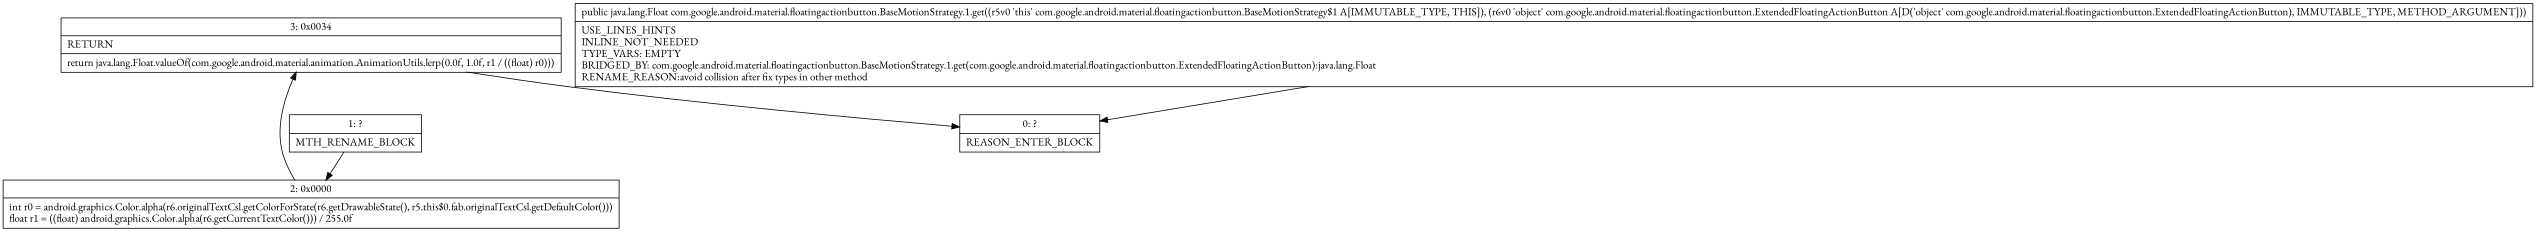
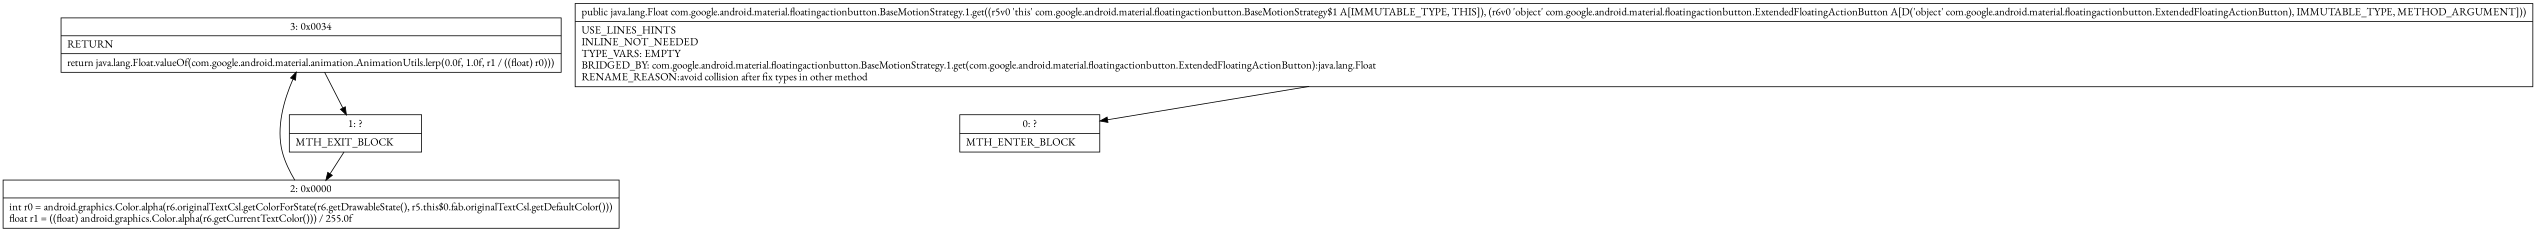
edge "3: 0x0034" -> "0: ?": now "3: 0x0034" -> "1: ?"
node "1: ?": text "MTH_RENAME_BLOCK" -> "MTH_EXIT_BLOCK"
node "0: ?": text "REASON_ENTER_BLOCK" -> "MTH_ENTER_BLOCK"
